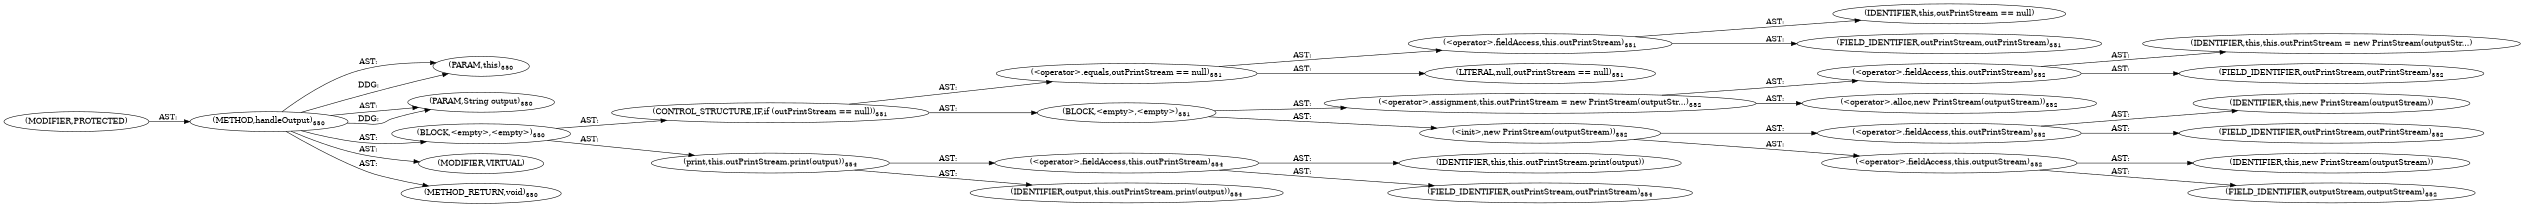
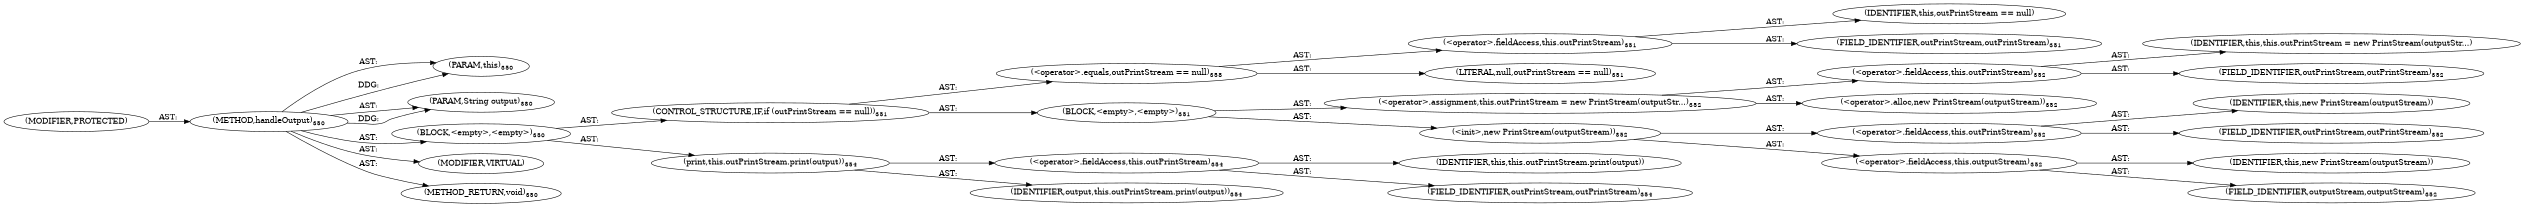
node "(<operator>.equals,outPrintStream == null)": text "351" -> "358"
